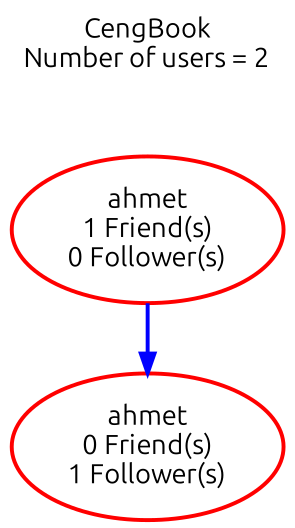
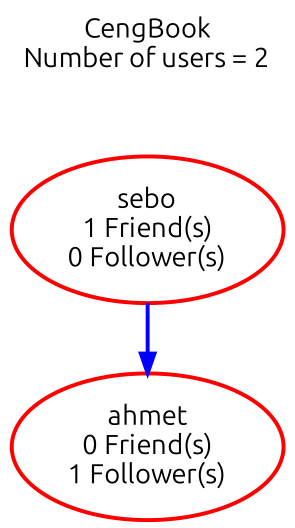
node "ahmet 1 Friend(s) 0 Follower(s)": label "ahmet 1 Friend(s) 0 Follower(s)" -> "sebo 1 Friend(s) 0 Follower(s)"
